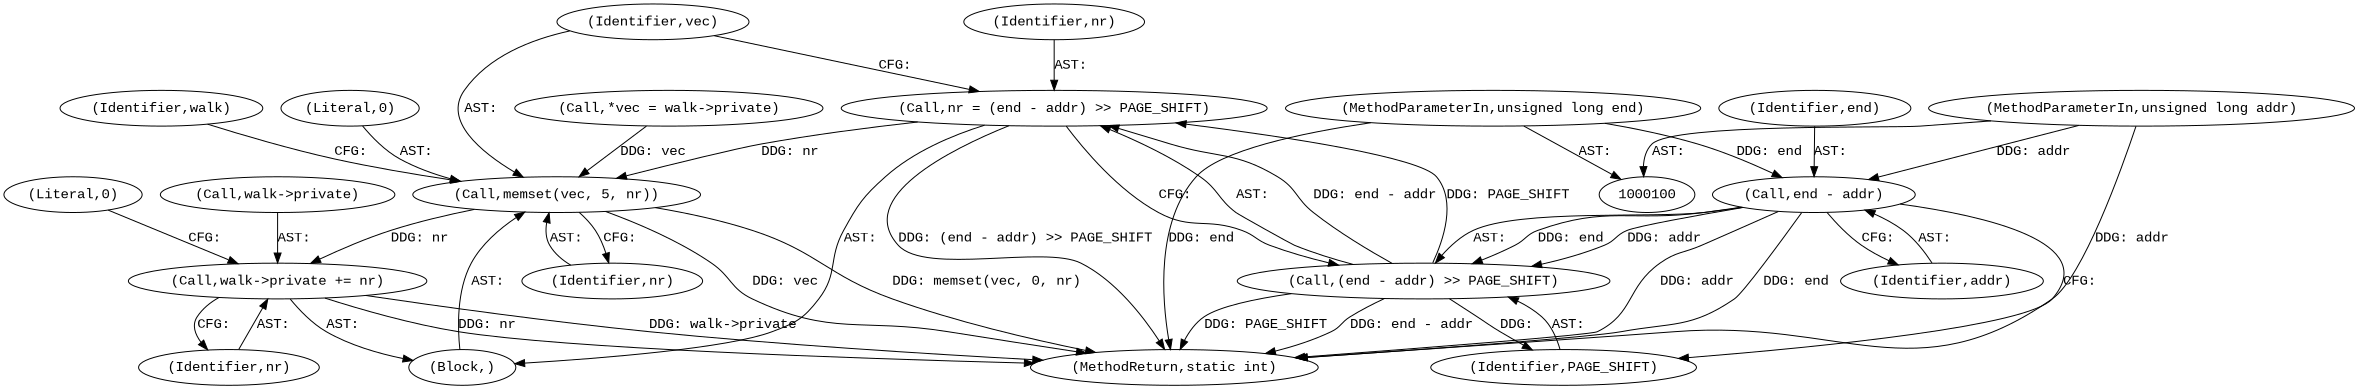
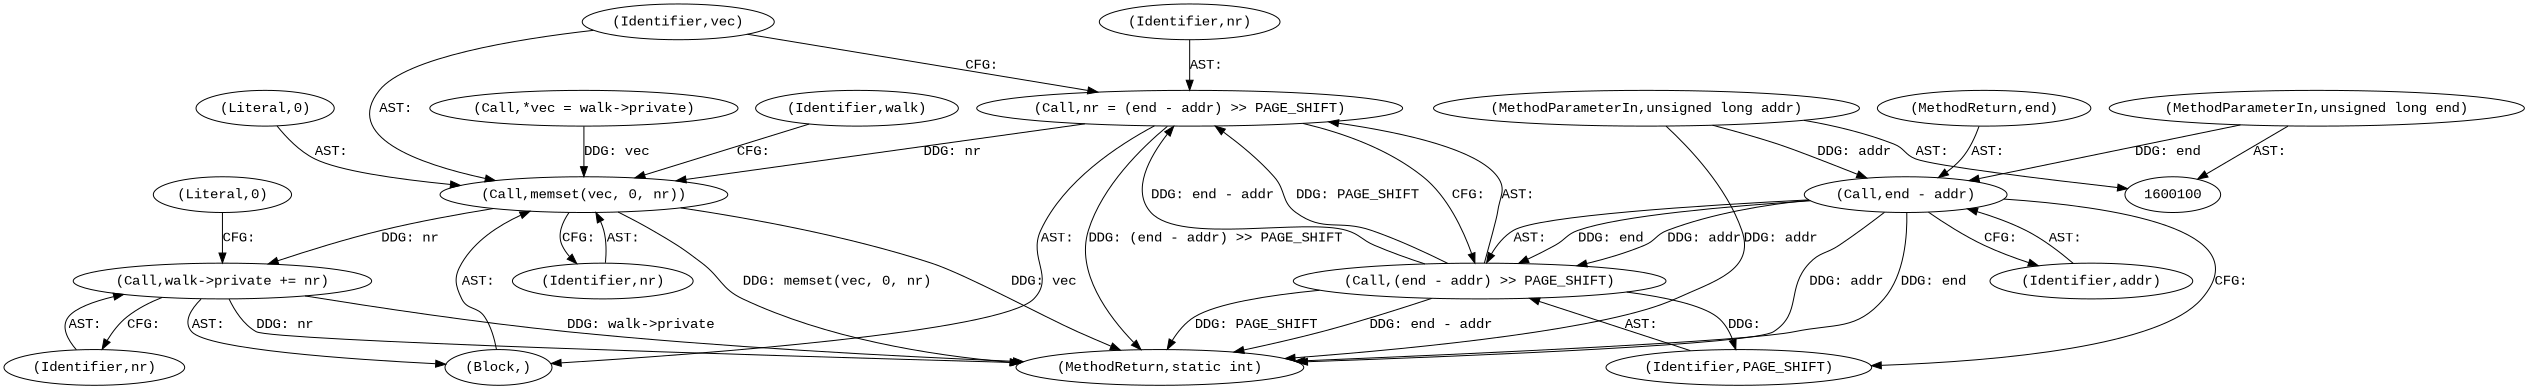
node "(Identifier,end)": label "(Identifier,end)" -> "(MethodReturn,end)"
edge "(MethodParameterIn,unsigned long end)" -> "(MethodReturn,static int)": removed, label "DDG: end"
node "(Call,walk->private)": removed
node "(Call,memset(vec, 5, nr))": label "(Call,memset(vec, 5, nr))" -> "(Call,memset(vec, 0, nr))"
node "1000100": label "1000100" -> "1600100"
